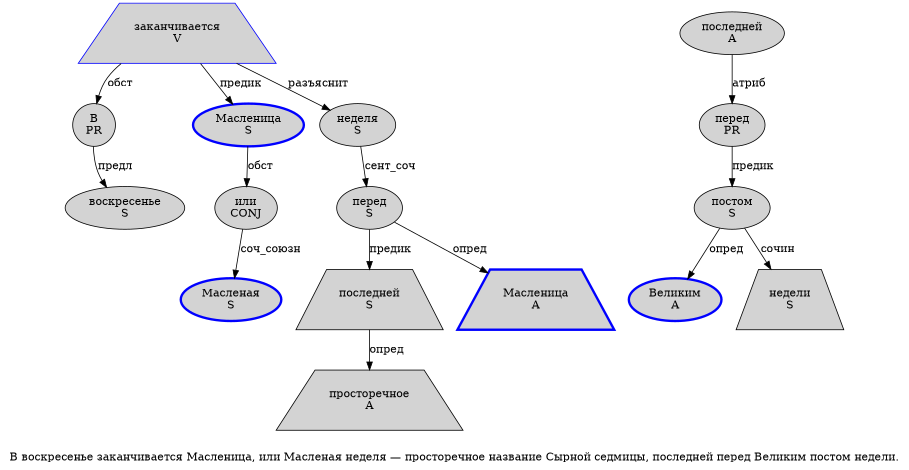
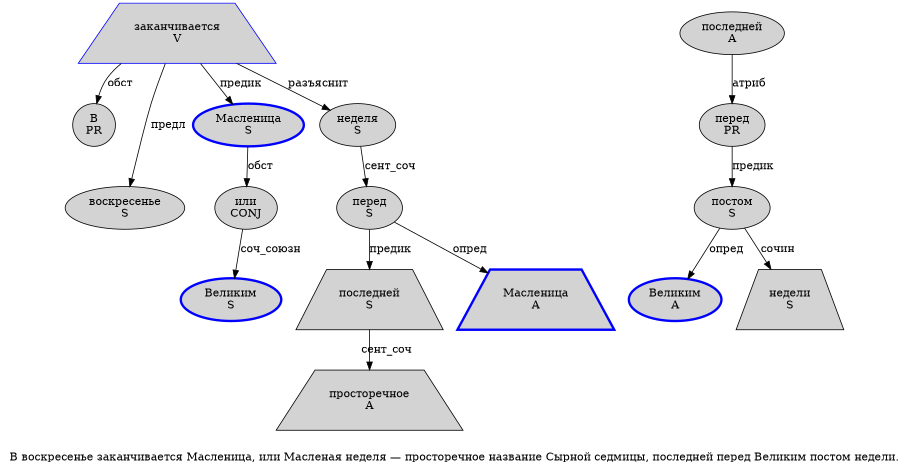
edge "В PR" -> "воскресенье S": now "заканчивается V" -> "воскресенье S"
node "Масленая S": label "Масленая S" -> "Великим S"
edge "последней S" -> "просторечное A": label "опред" -> "сент_соч"
